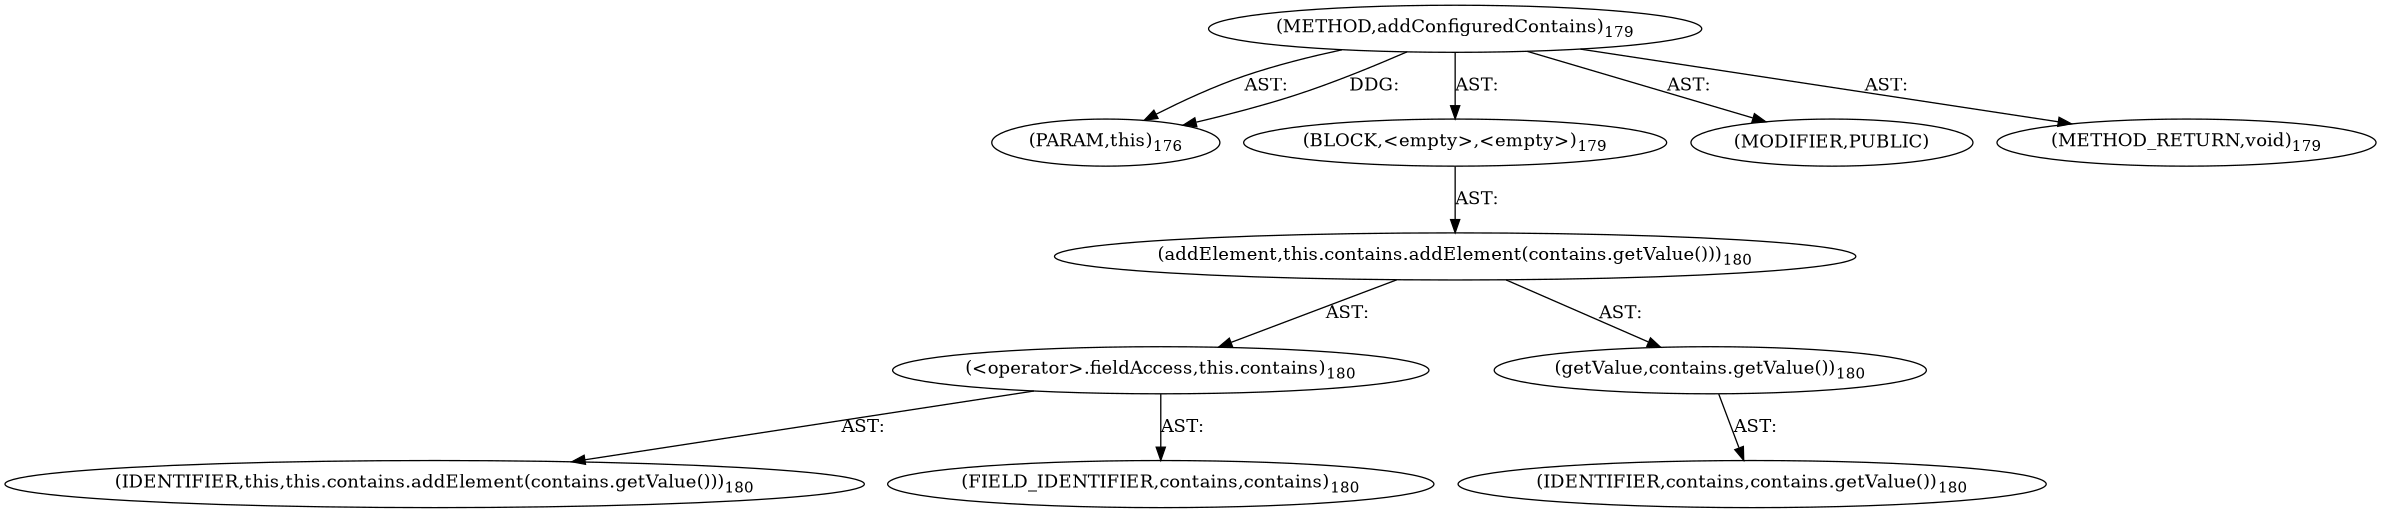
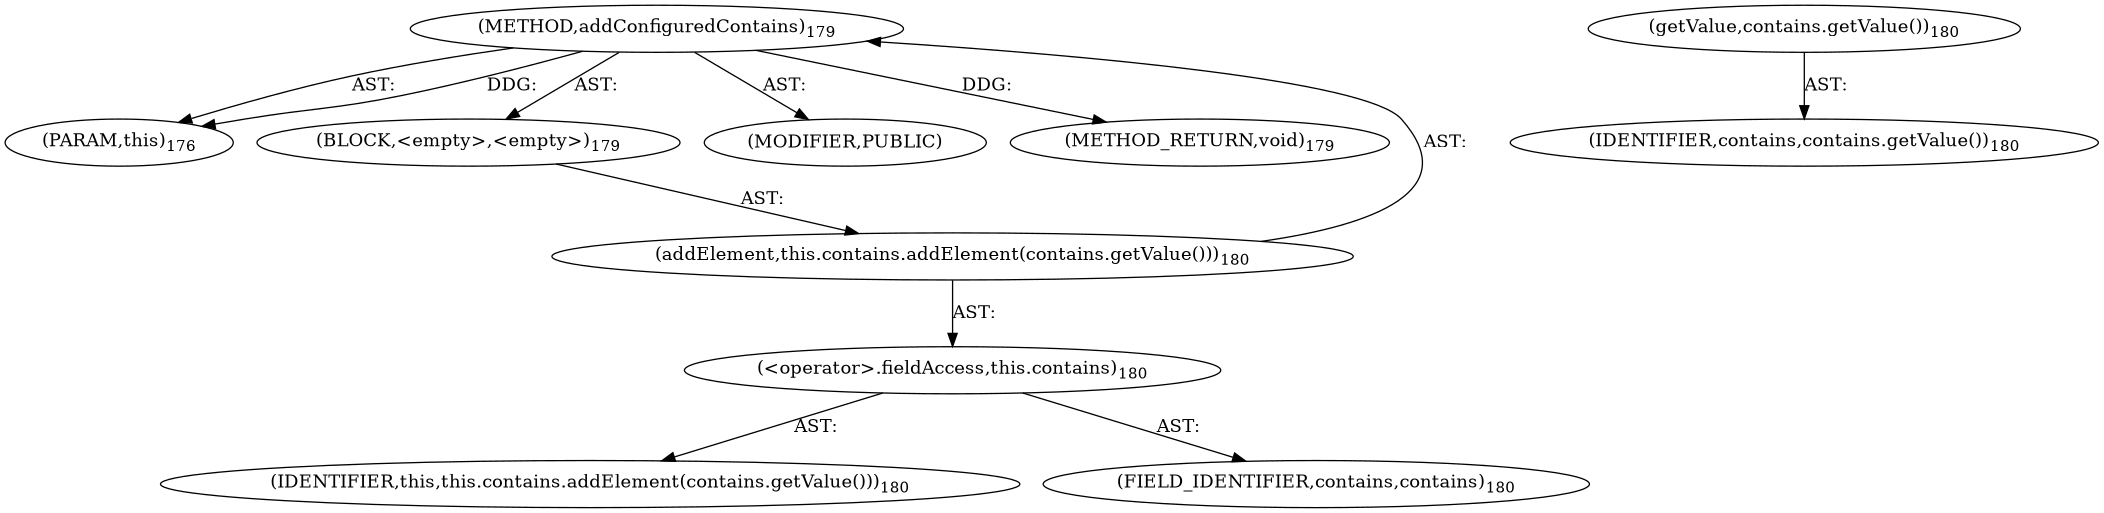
edge "(METHOD,addConfiguredContains)" -> "(METHOD_RETURN,void)": label "AST: " -> "DDG: "
edge "(addElement,this.contains.addElement(contains.getValue()))" -> "(getValue,contains.getValue())": now "(addElement,this.contains.addElement(contains.getValue()))" -> "(METHOD,addConfiguredContains)"
